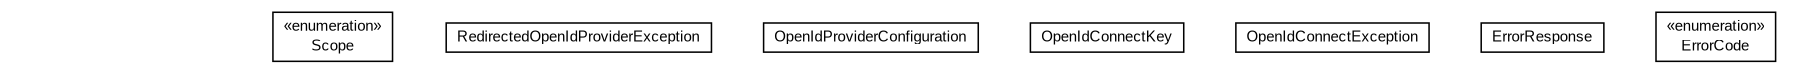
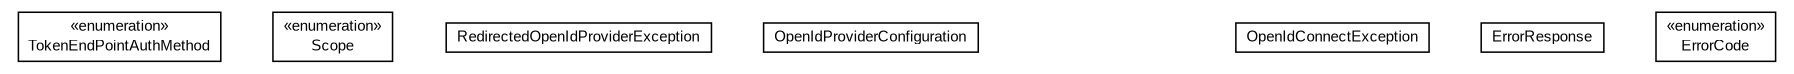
node "TokenEndPointAuthMethod": added
node "OpenIdConnectKey": removed
